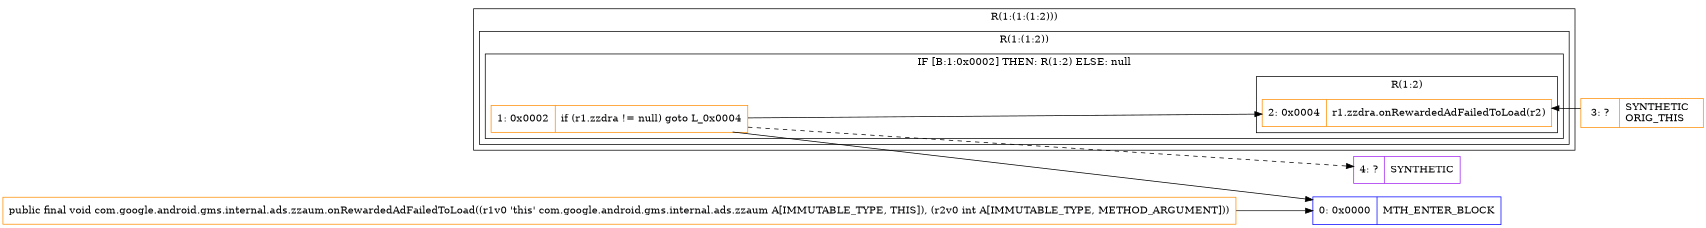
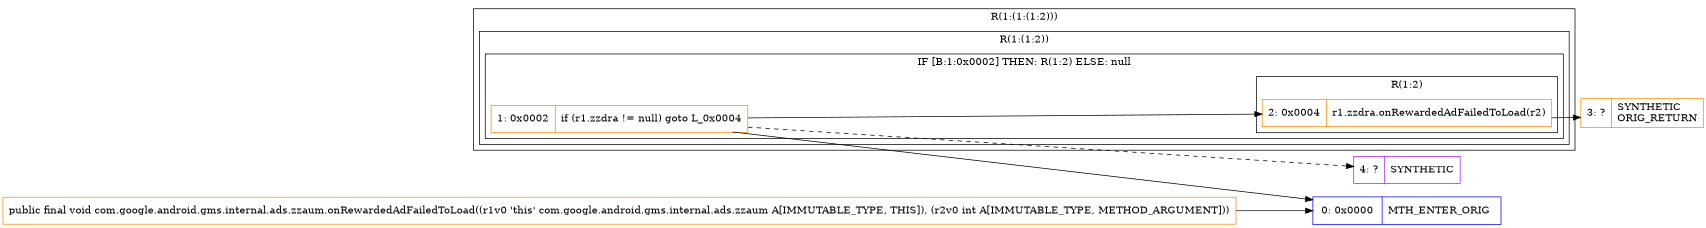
edge "3: ?" -> "2: 0x0004": reversed
node "3: ?": text "ORIG_THIS" -> "ORIG_RETURN"
node "0: 0x0000": text "MTH_ENTER_BLOCK" -> "MTH_ENTER_ORIG"
